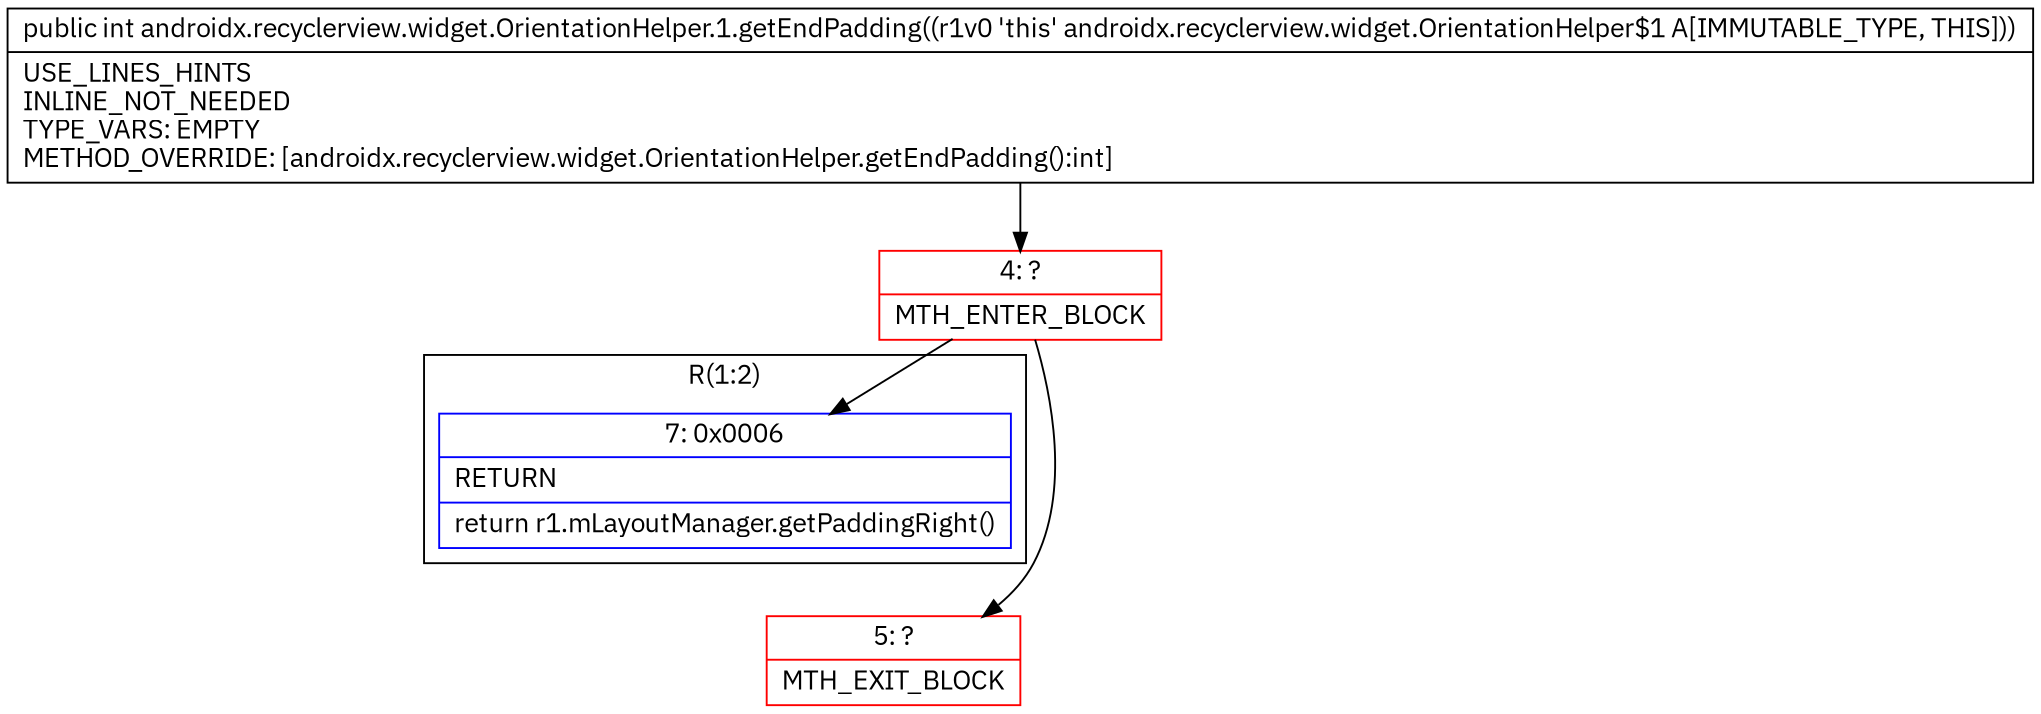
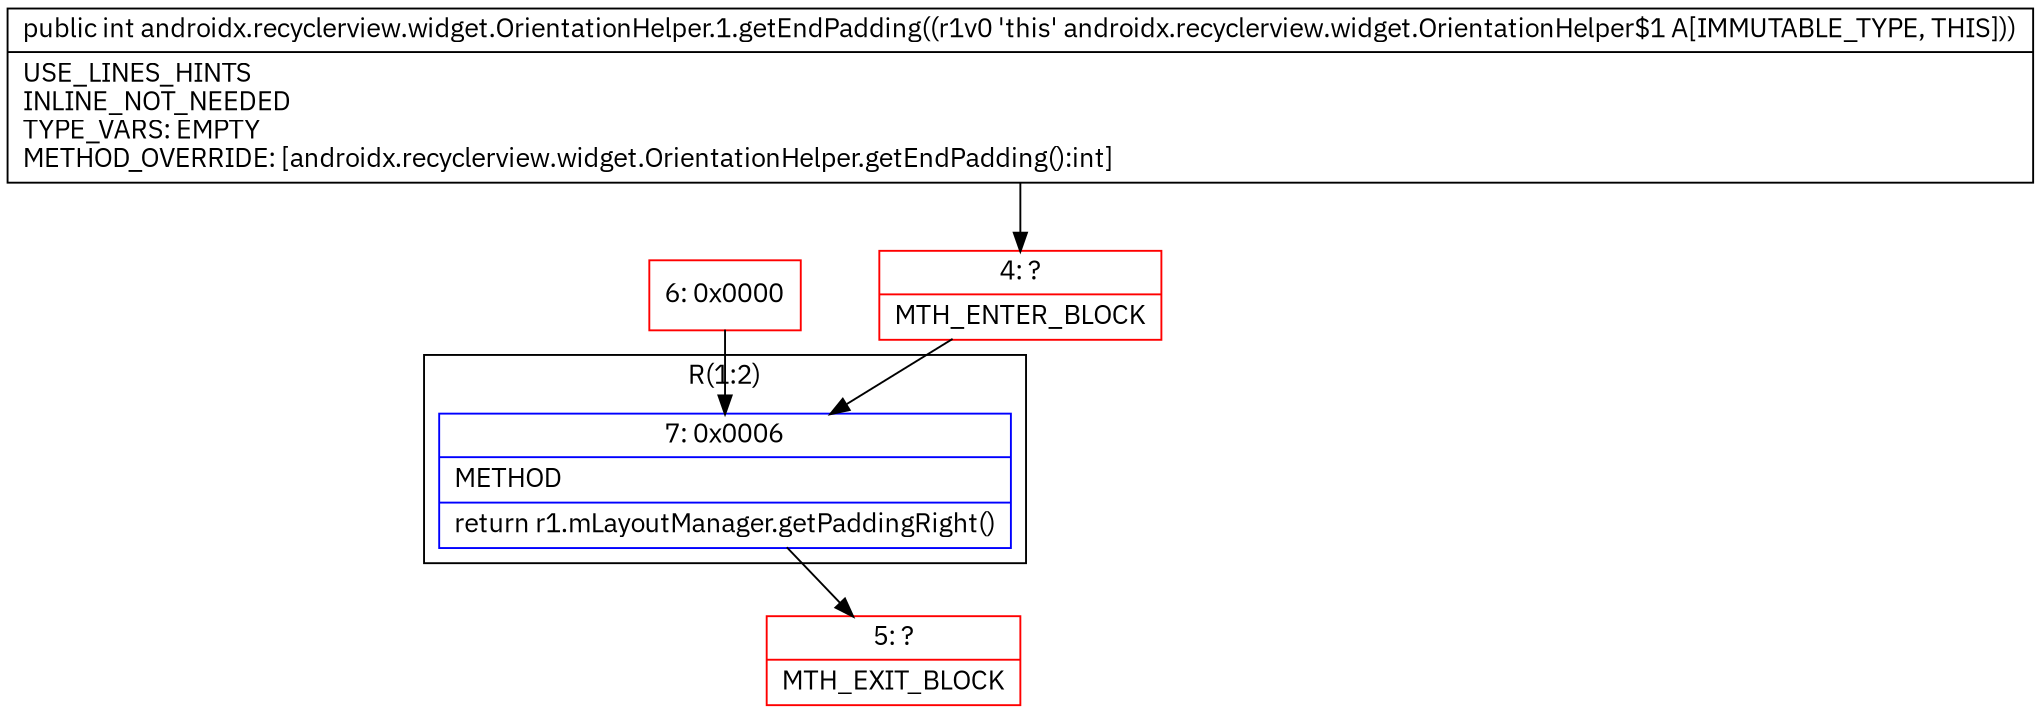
node "6: 0x0000": added
node "7: 0x0006": text "RETURN" -> "METHOD"
edge "4: ?" -> "5: ?": now "7: 0x0006" -> "5: ?"
